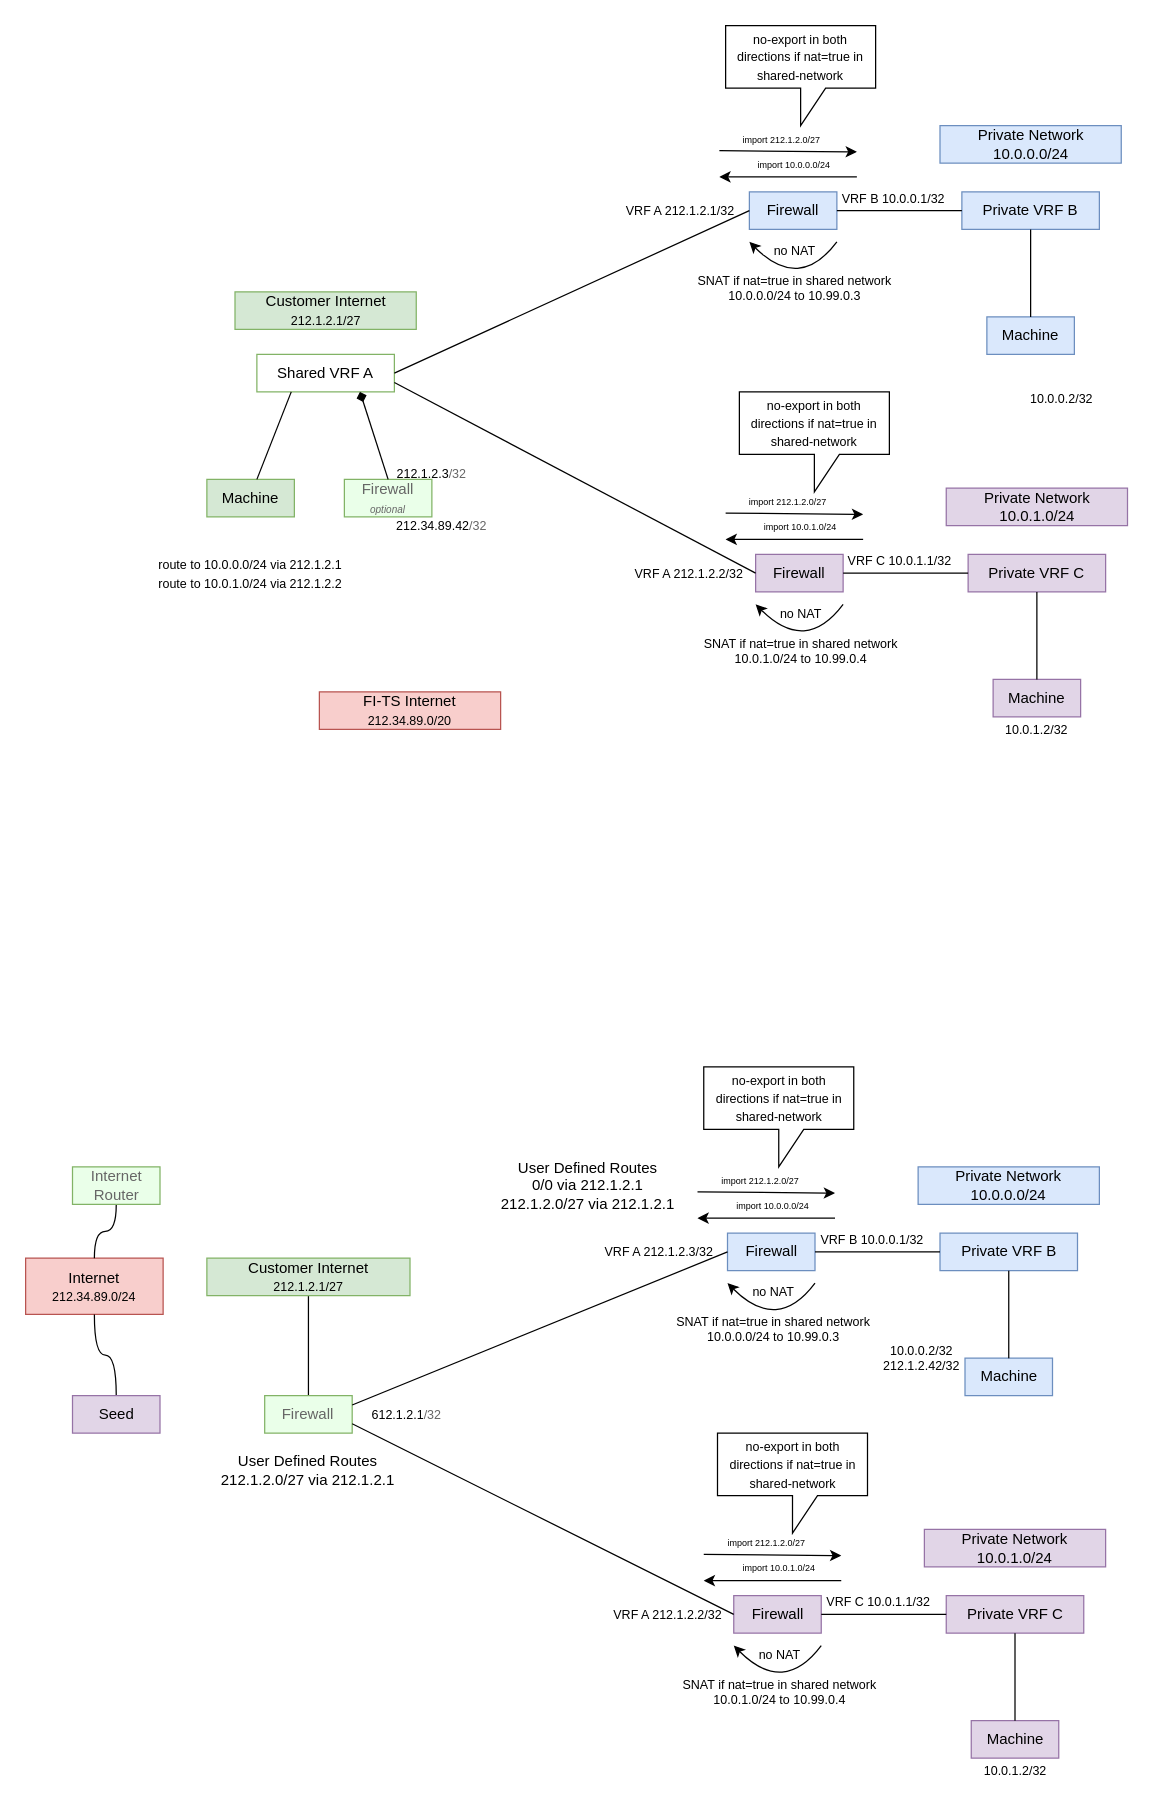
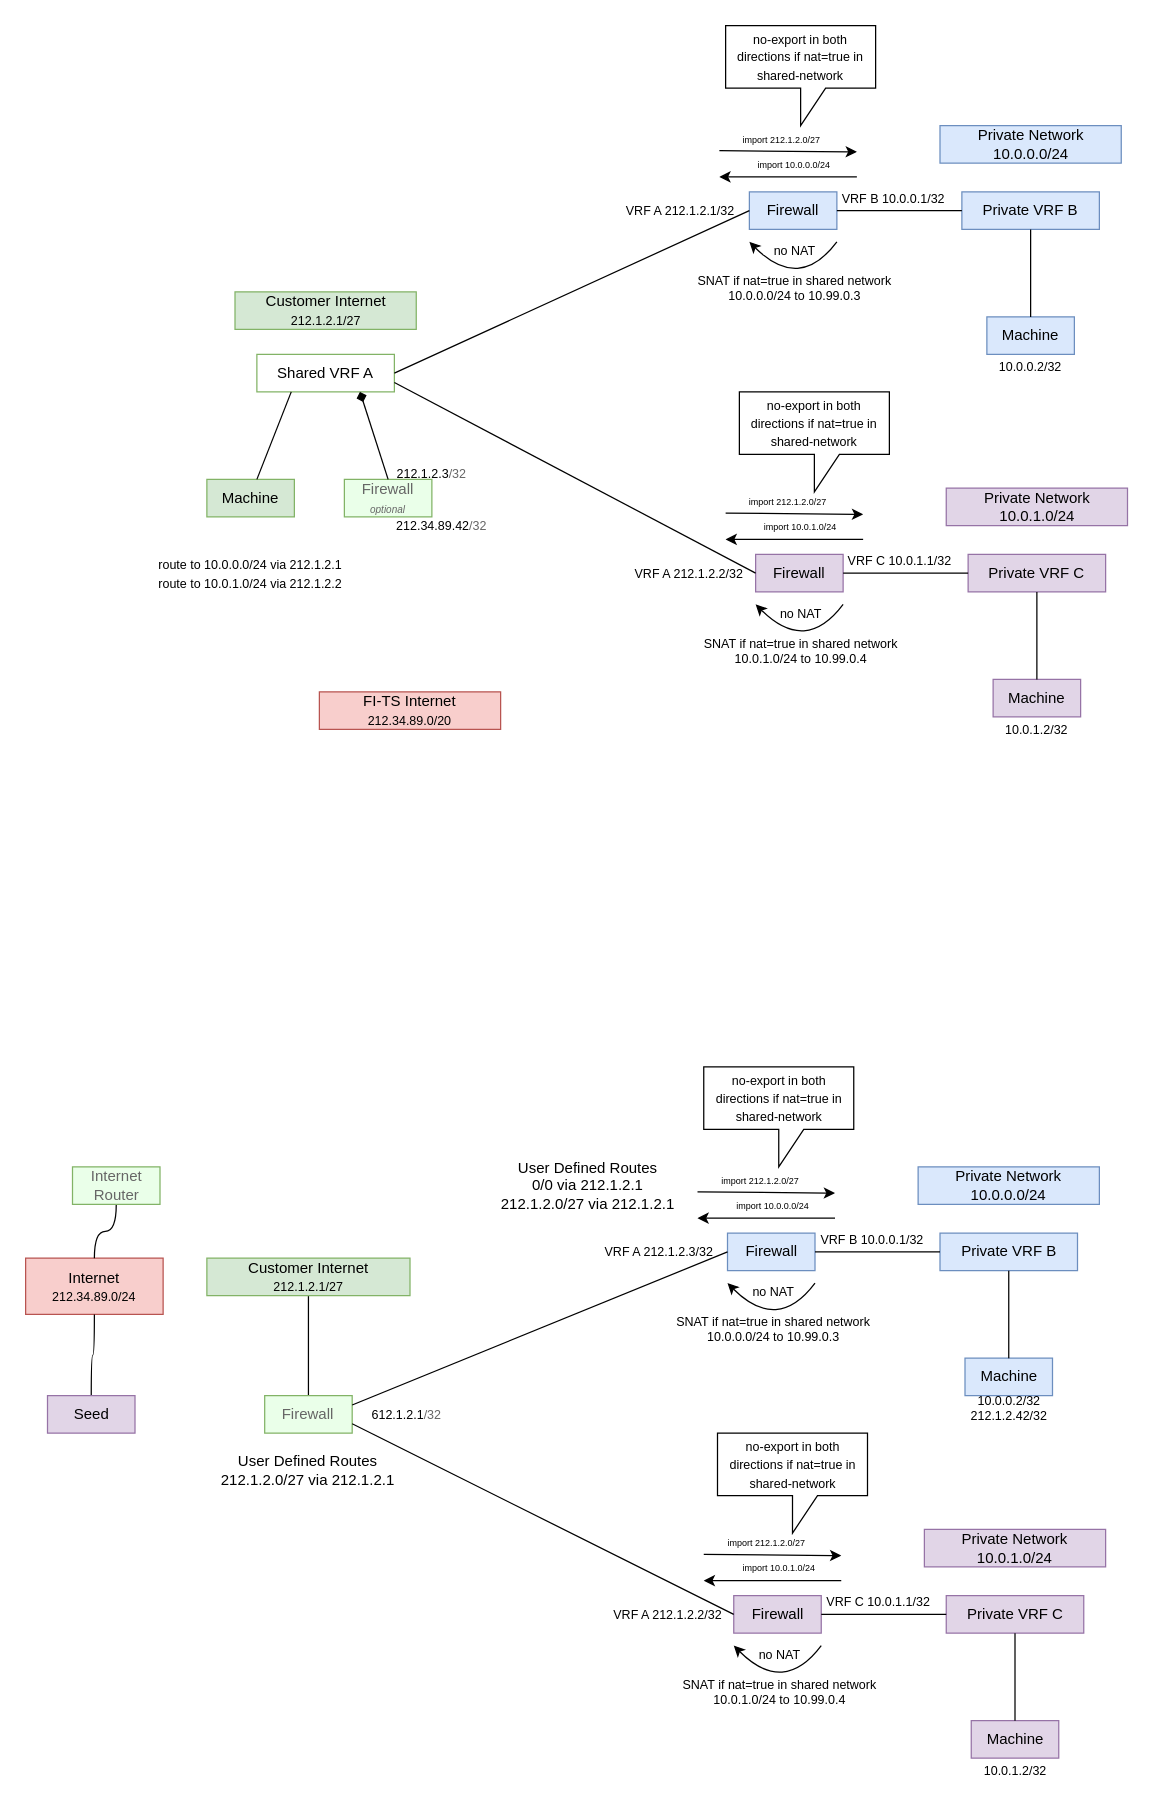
node "10.0.0.2/32": moved (1062, 398) -> (1031, 367)
node "10.0.0.2/32 212.1.2.42/32": moved (921, 1358) -> (1009, 1408)
node "Seed": moved (116, 1414) -> (91, 1414)
